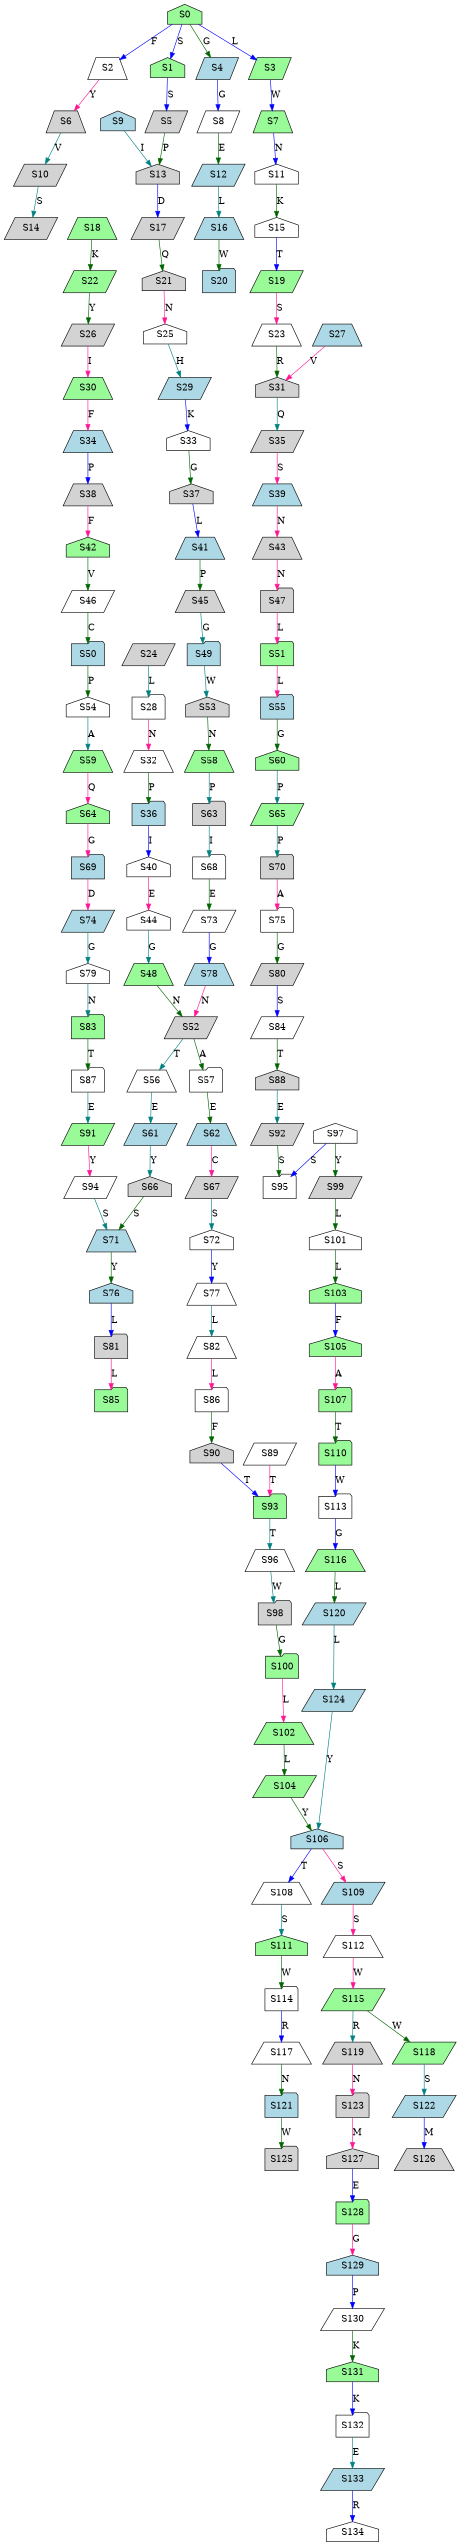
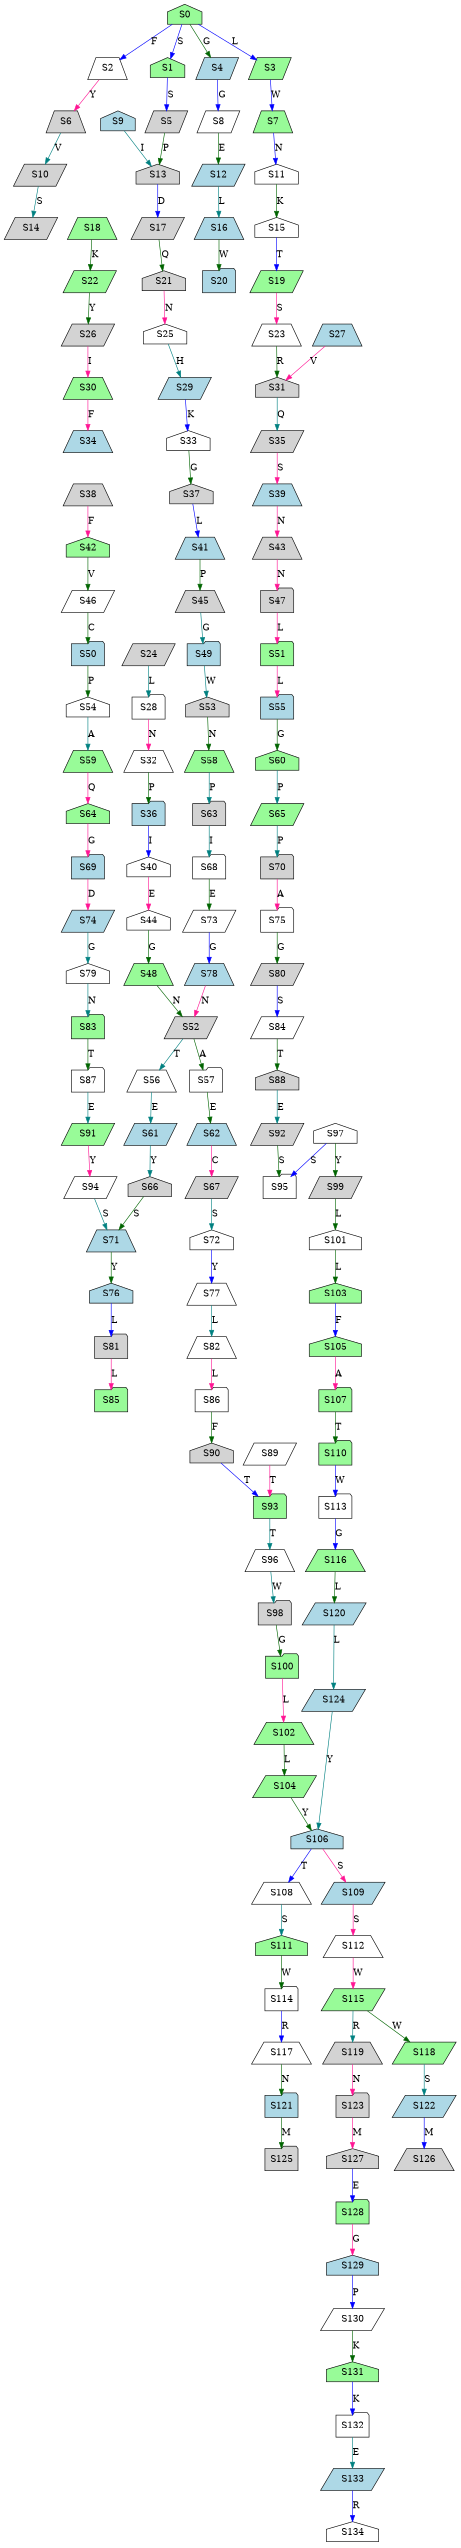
edge "S34" -> "S38": removed, label "P"
edge "S44" -> "S48": color teal -> darkgreen
edge "S121" -> "S125": label "W" -> "M"
